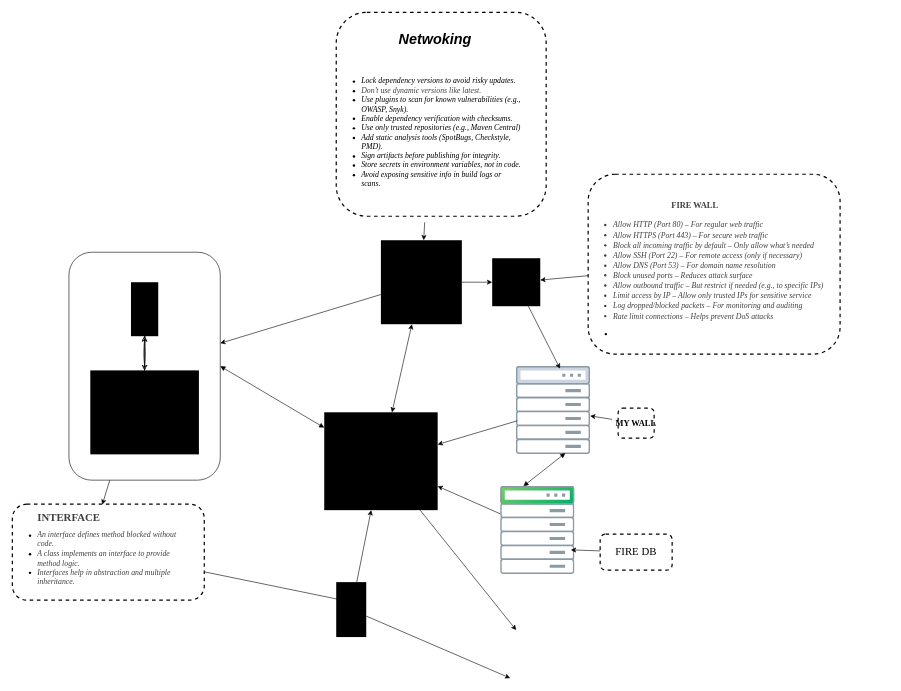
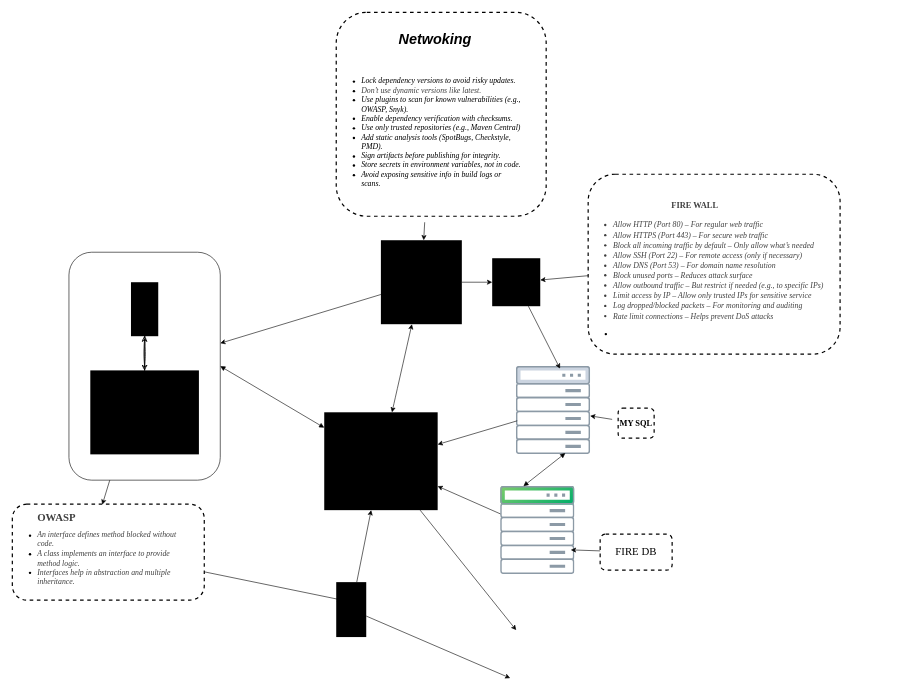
node "MY WALL": label "MY WALL" -> "MY SQL"
node "INTERFACE": label "INTERFACE" -> "OWASP"
